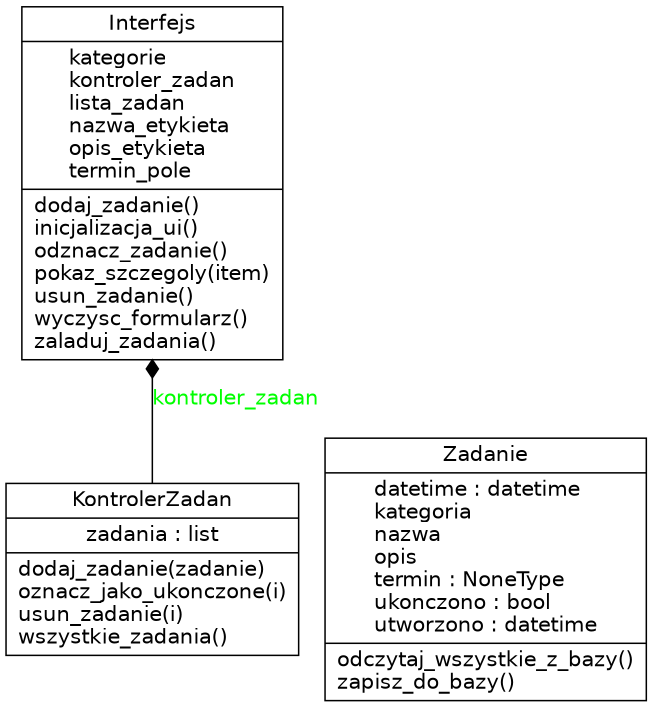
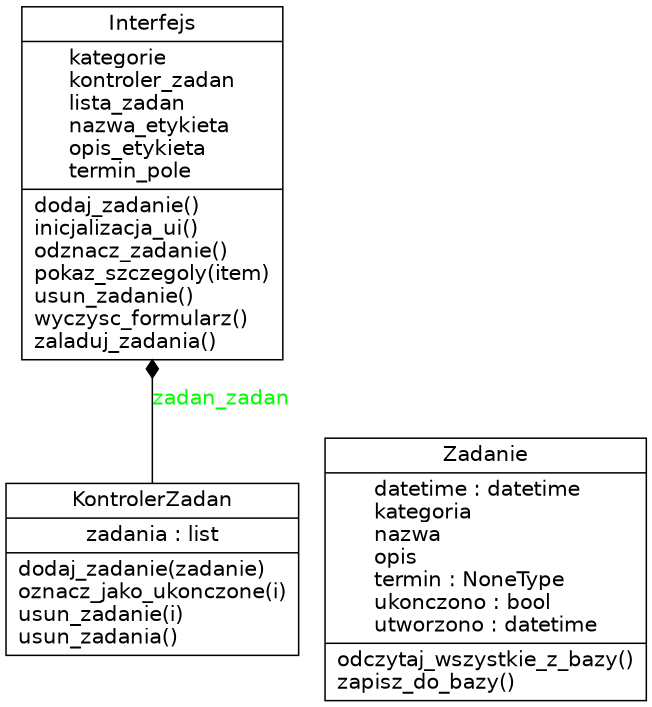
edge "KontrolerZadan" -> "Interfejs": label "kontroler_zadan" -> "zadan_zadan"
node "KontrolerZadan": text "wszystkie_zadania()" -> "usun_zadania()"
